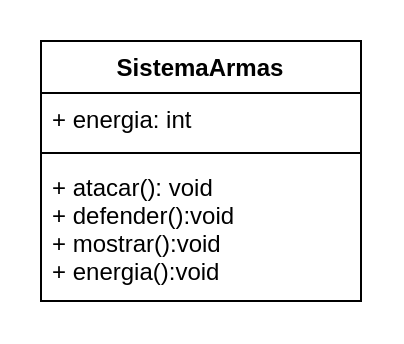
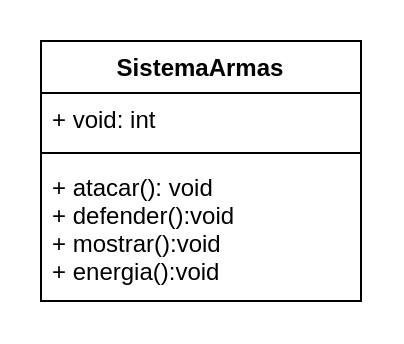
node "+ energia: int": label "+ energia: int" -> "+ void: int"
